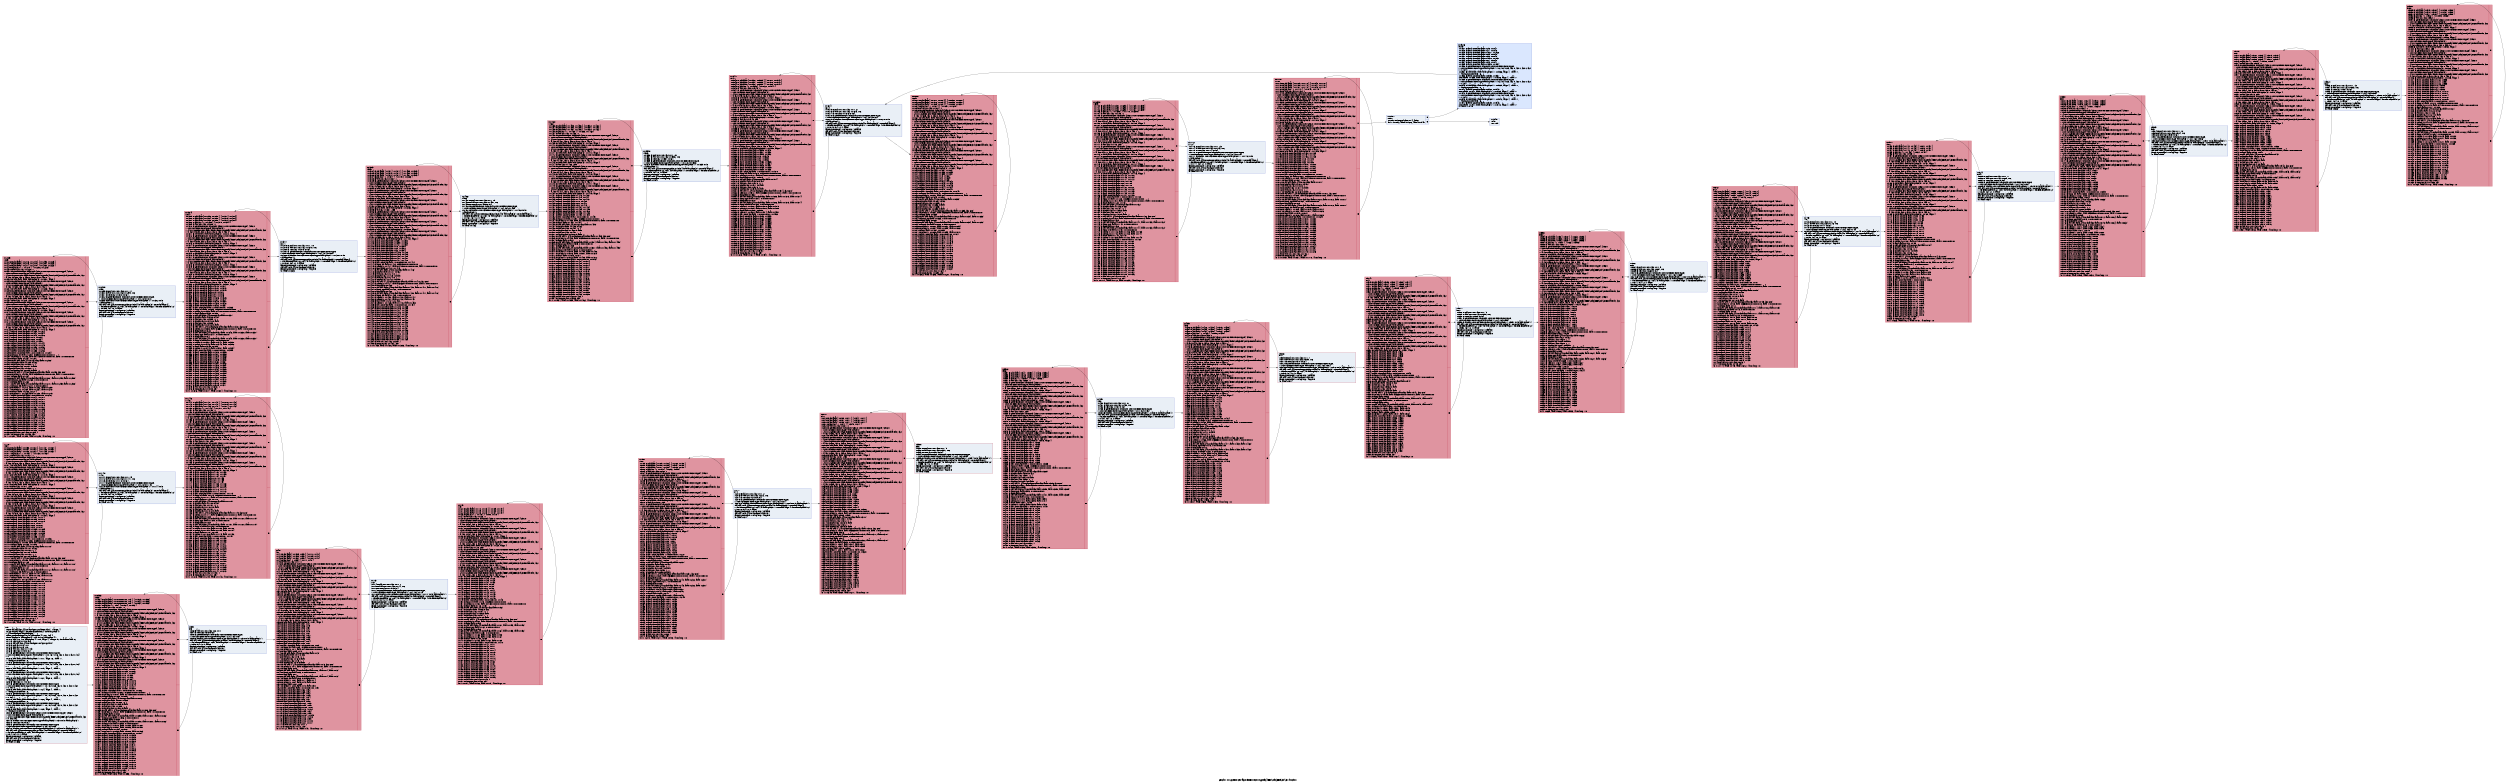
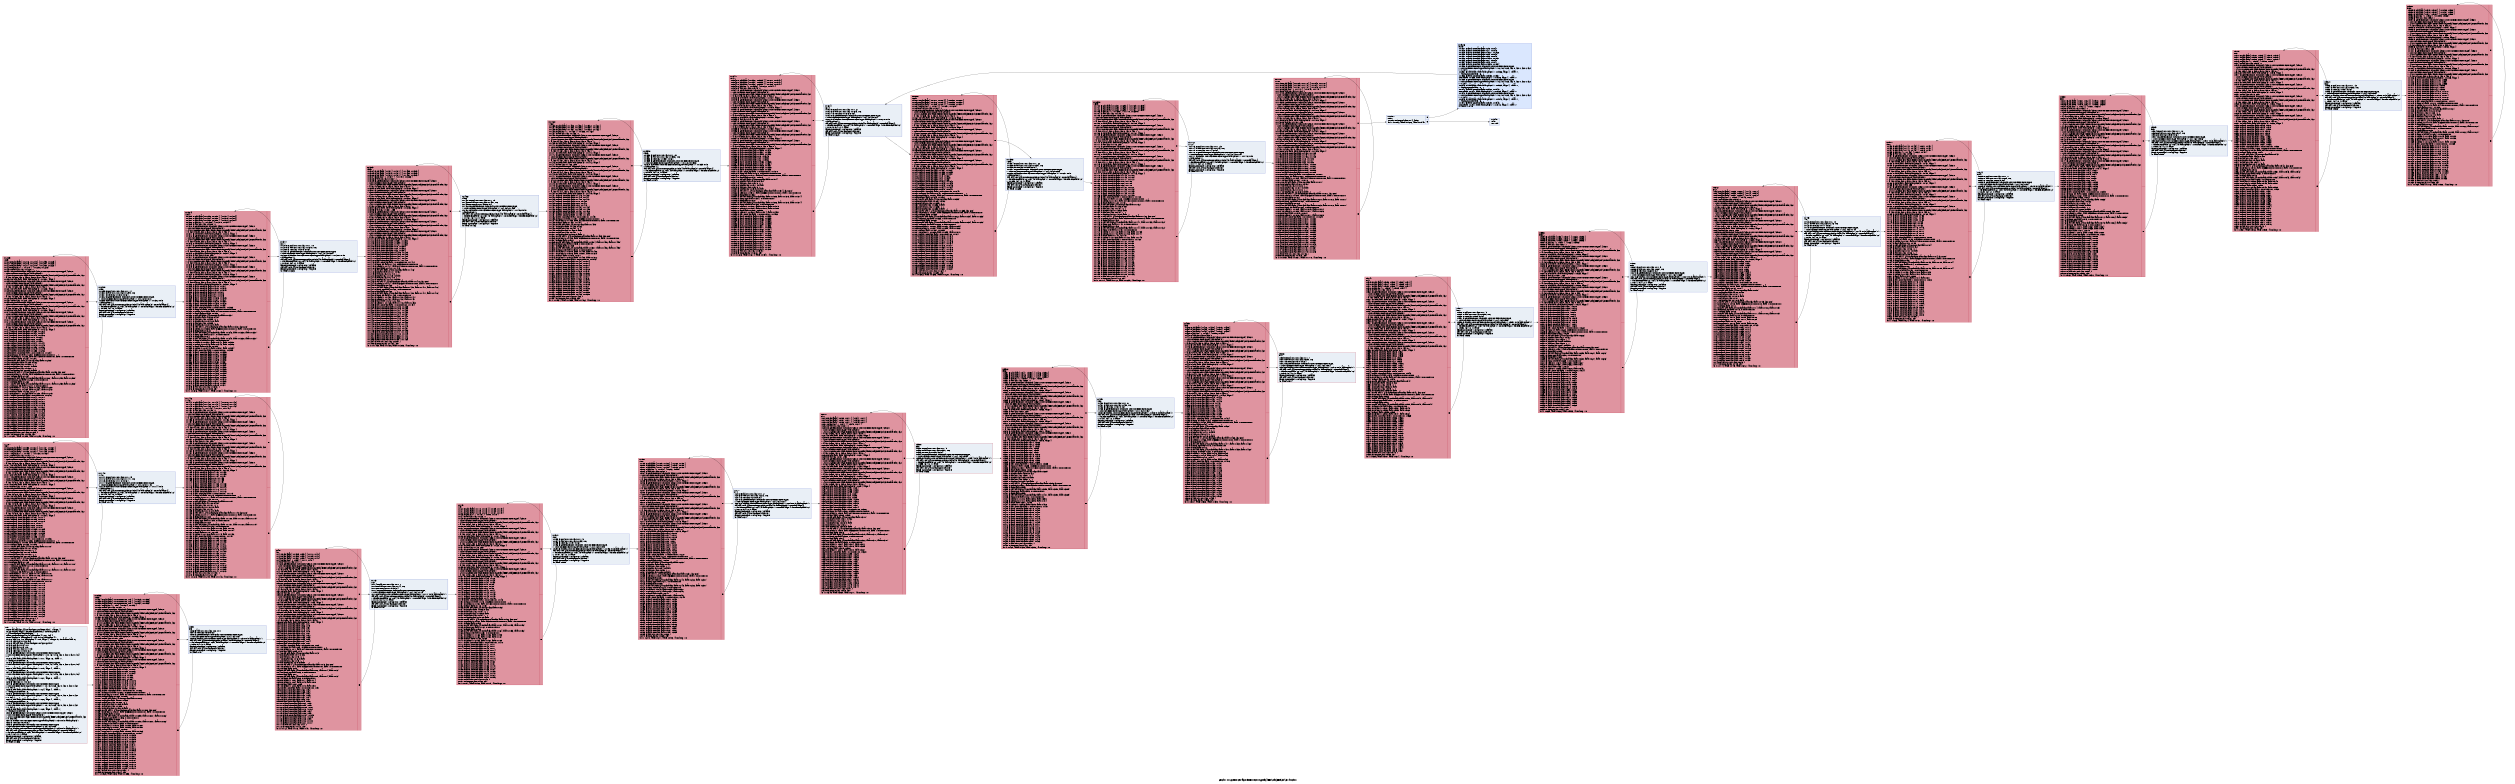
node "%1693:": added
node "%192:": added
